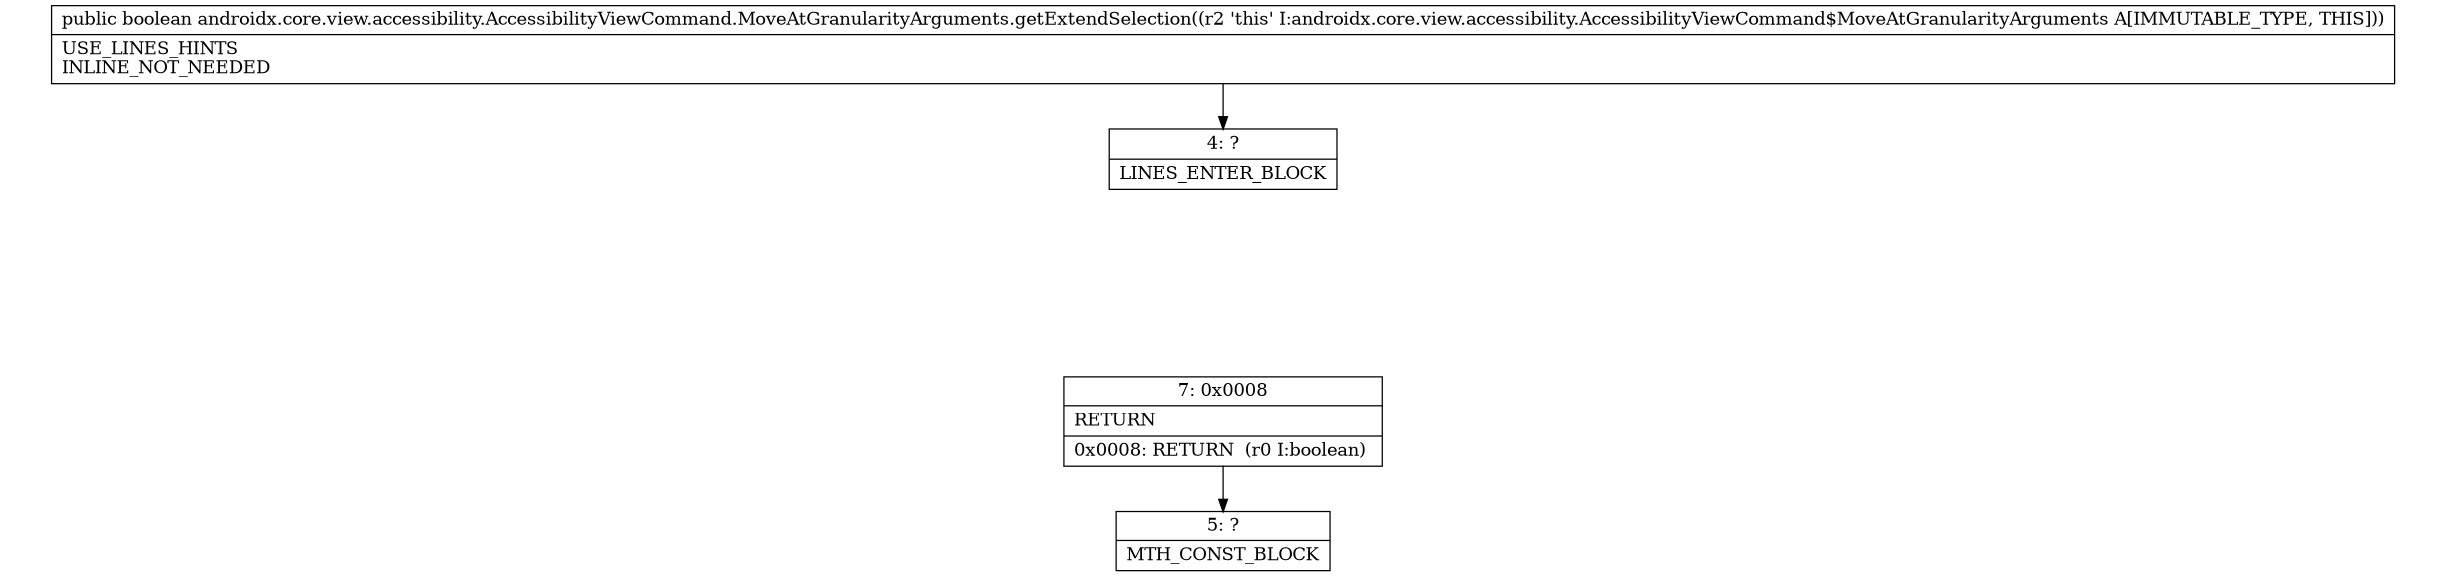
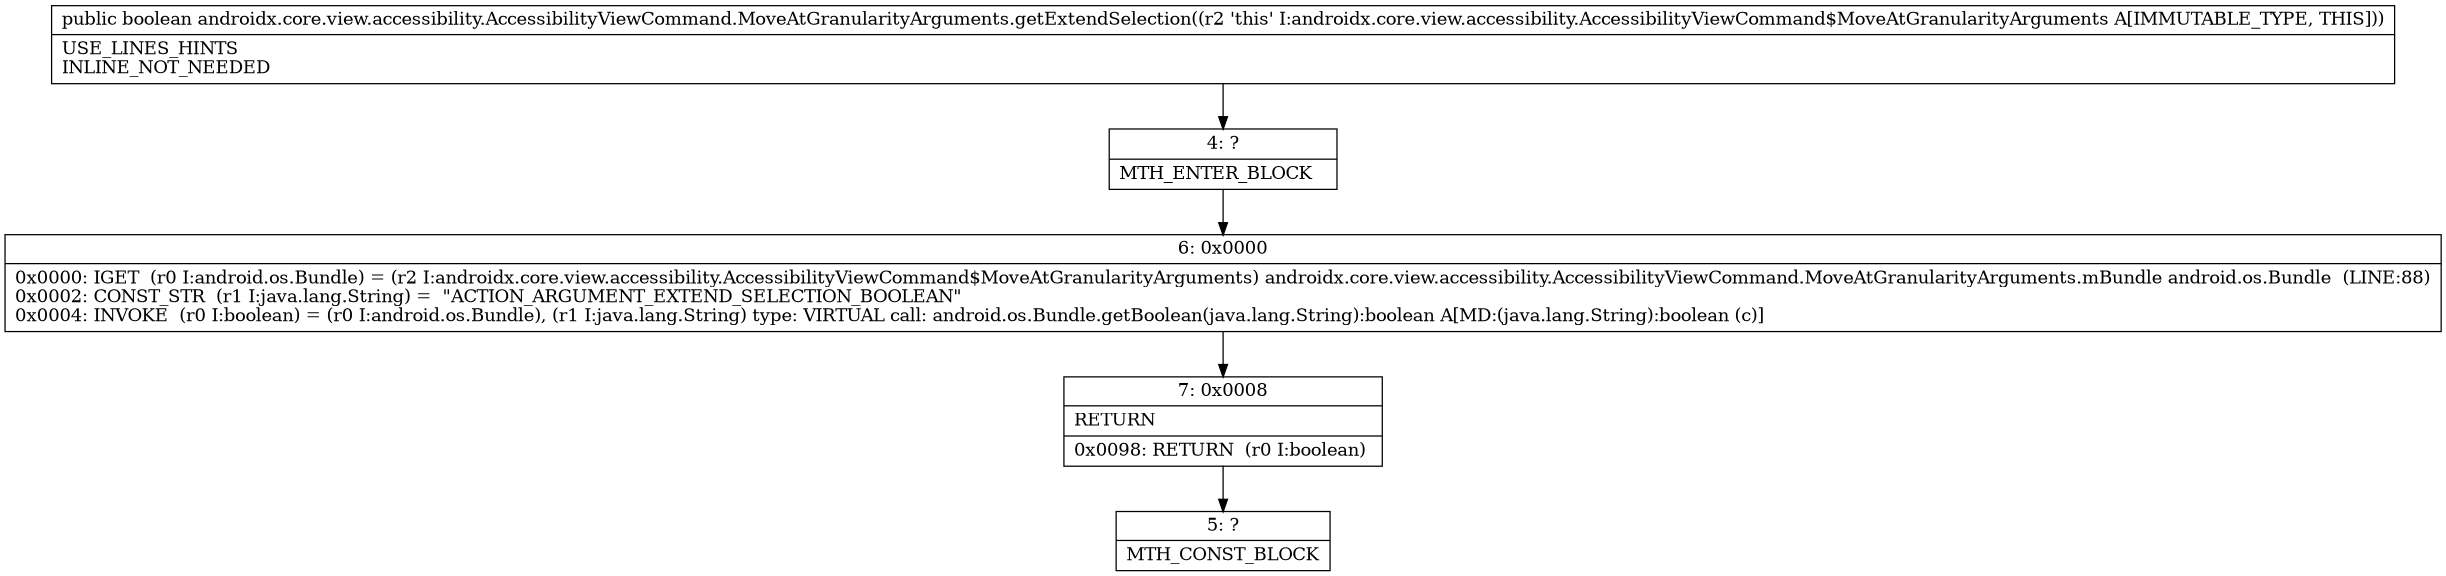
node "4: ?": text "LINES_ENTER_BLOCK" -> "MTH_ENTER_BLOCK"
node "6: 0x0000": added
node "7: 0x0008": text "0x0008: RETURN  (r0 I:boolean)" -> "0x0098: RETURN  (r0 I:boolean)"
